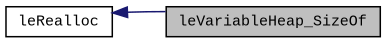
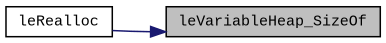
edge "leVariableHeap_SizeOf" -> "leRealloc": reversed
